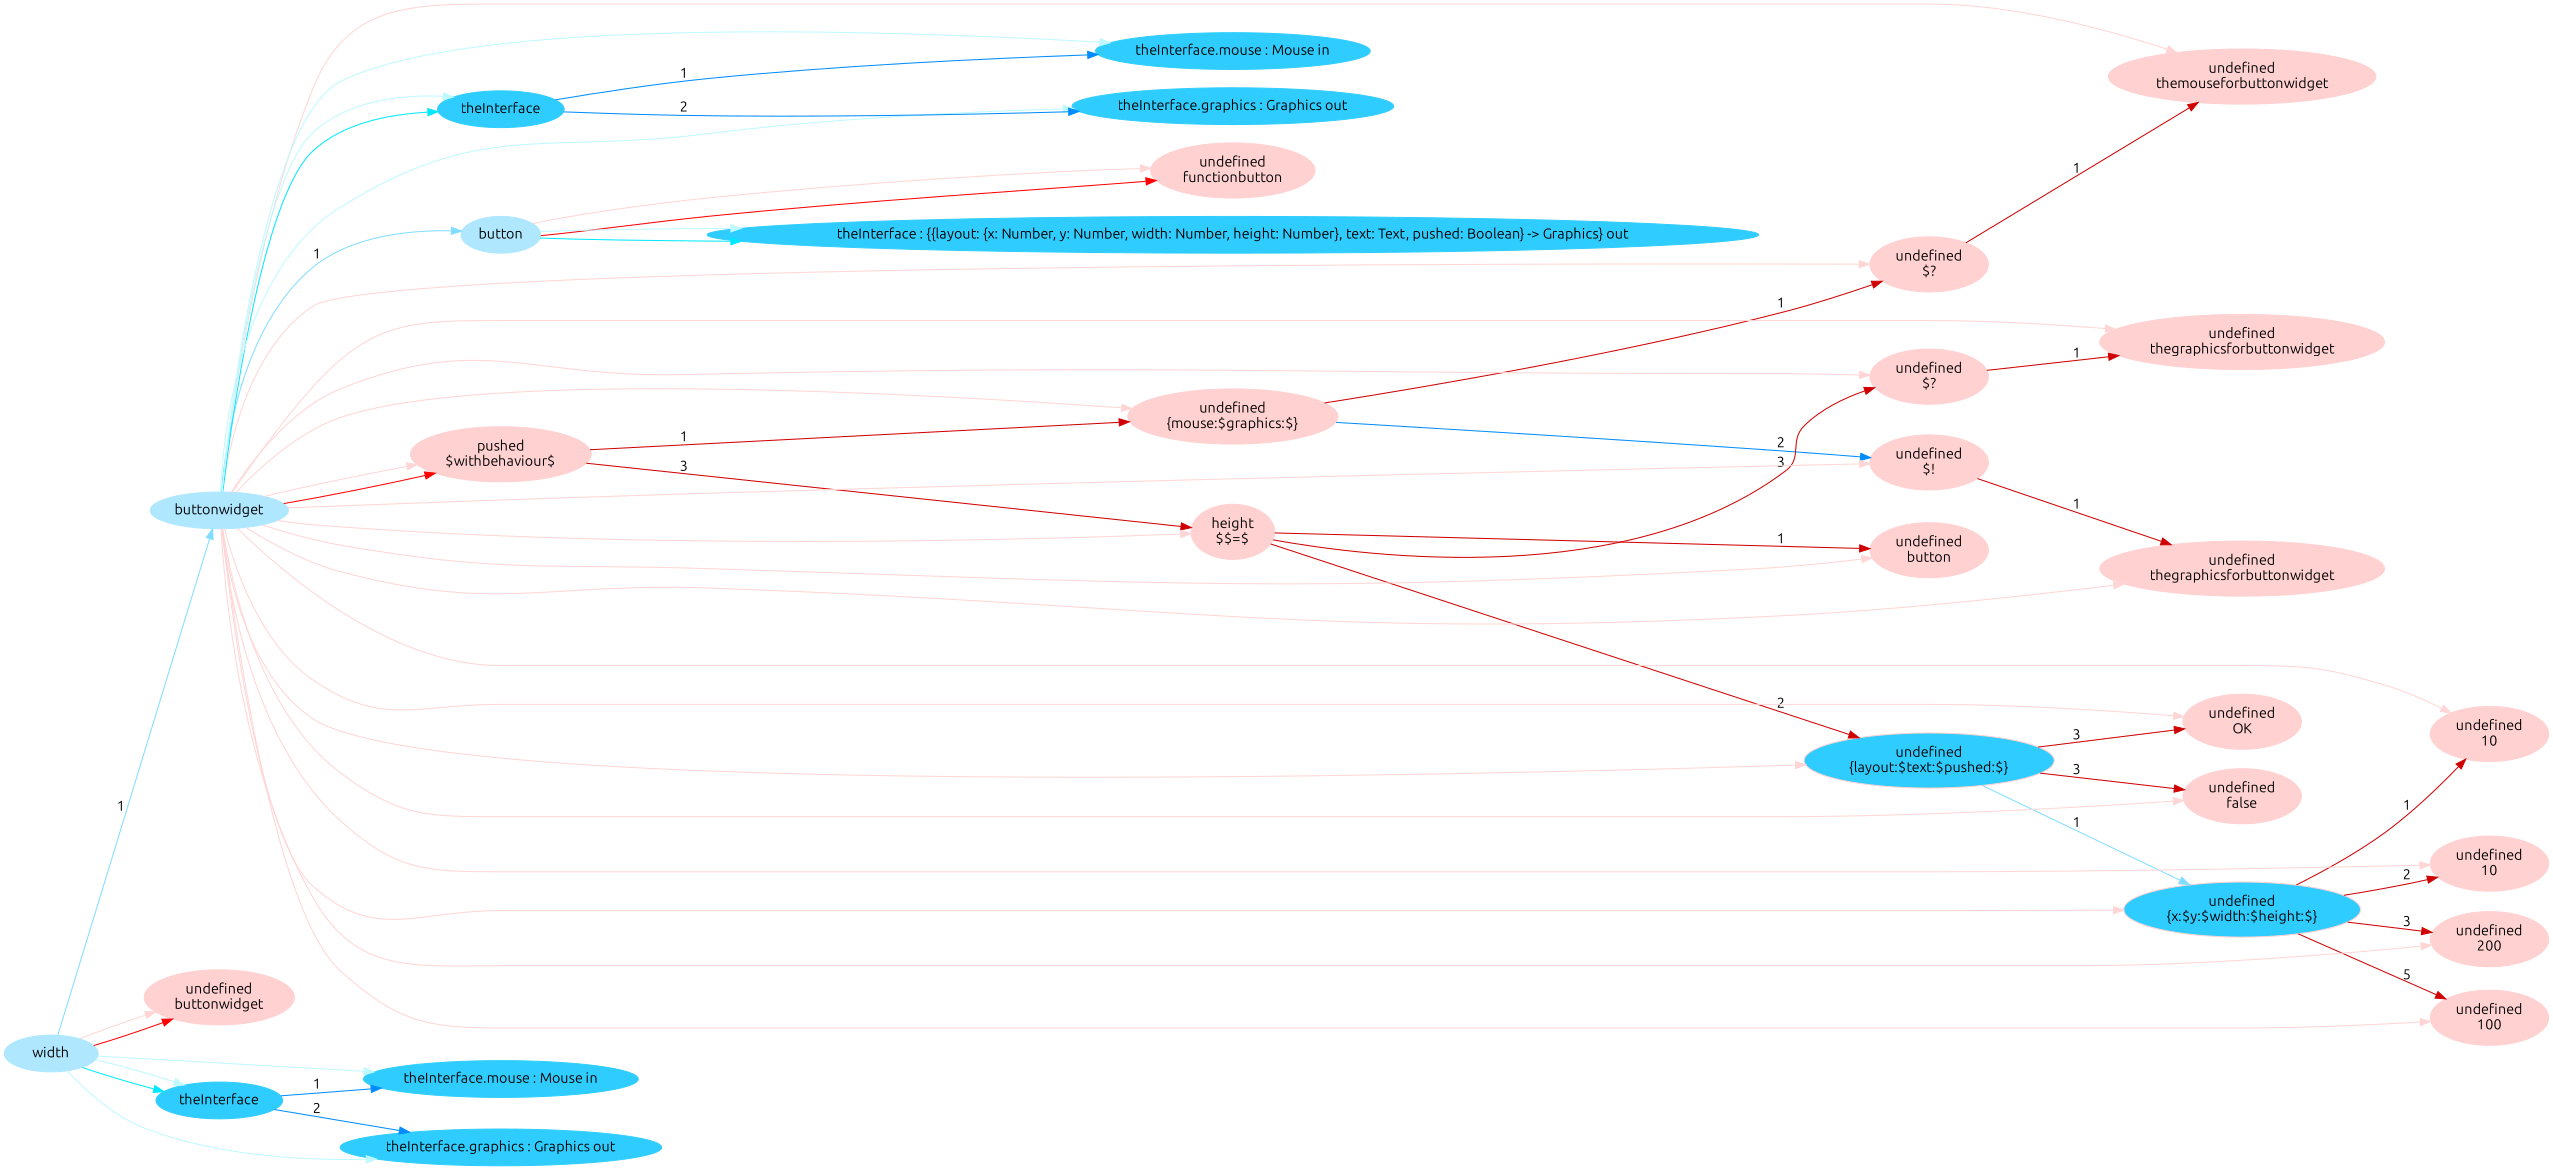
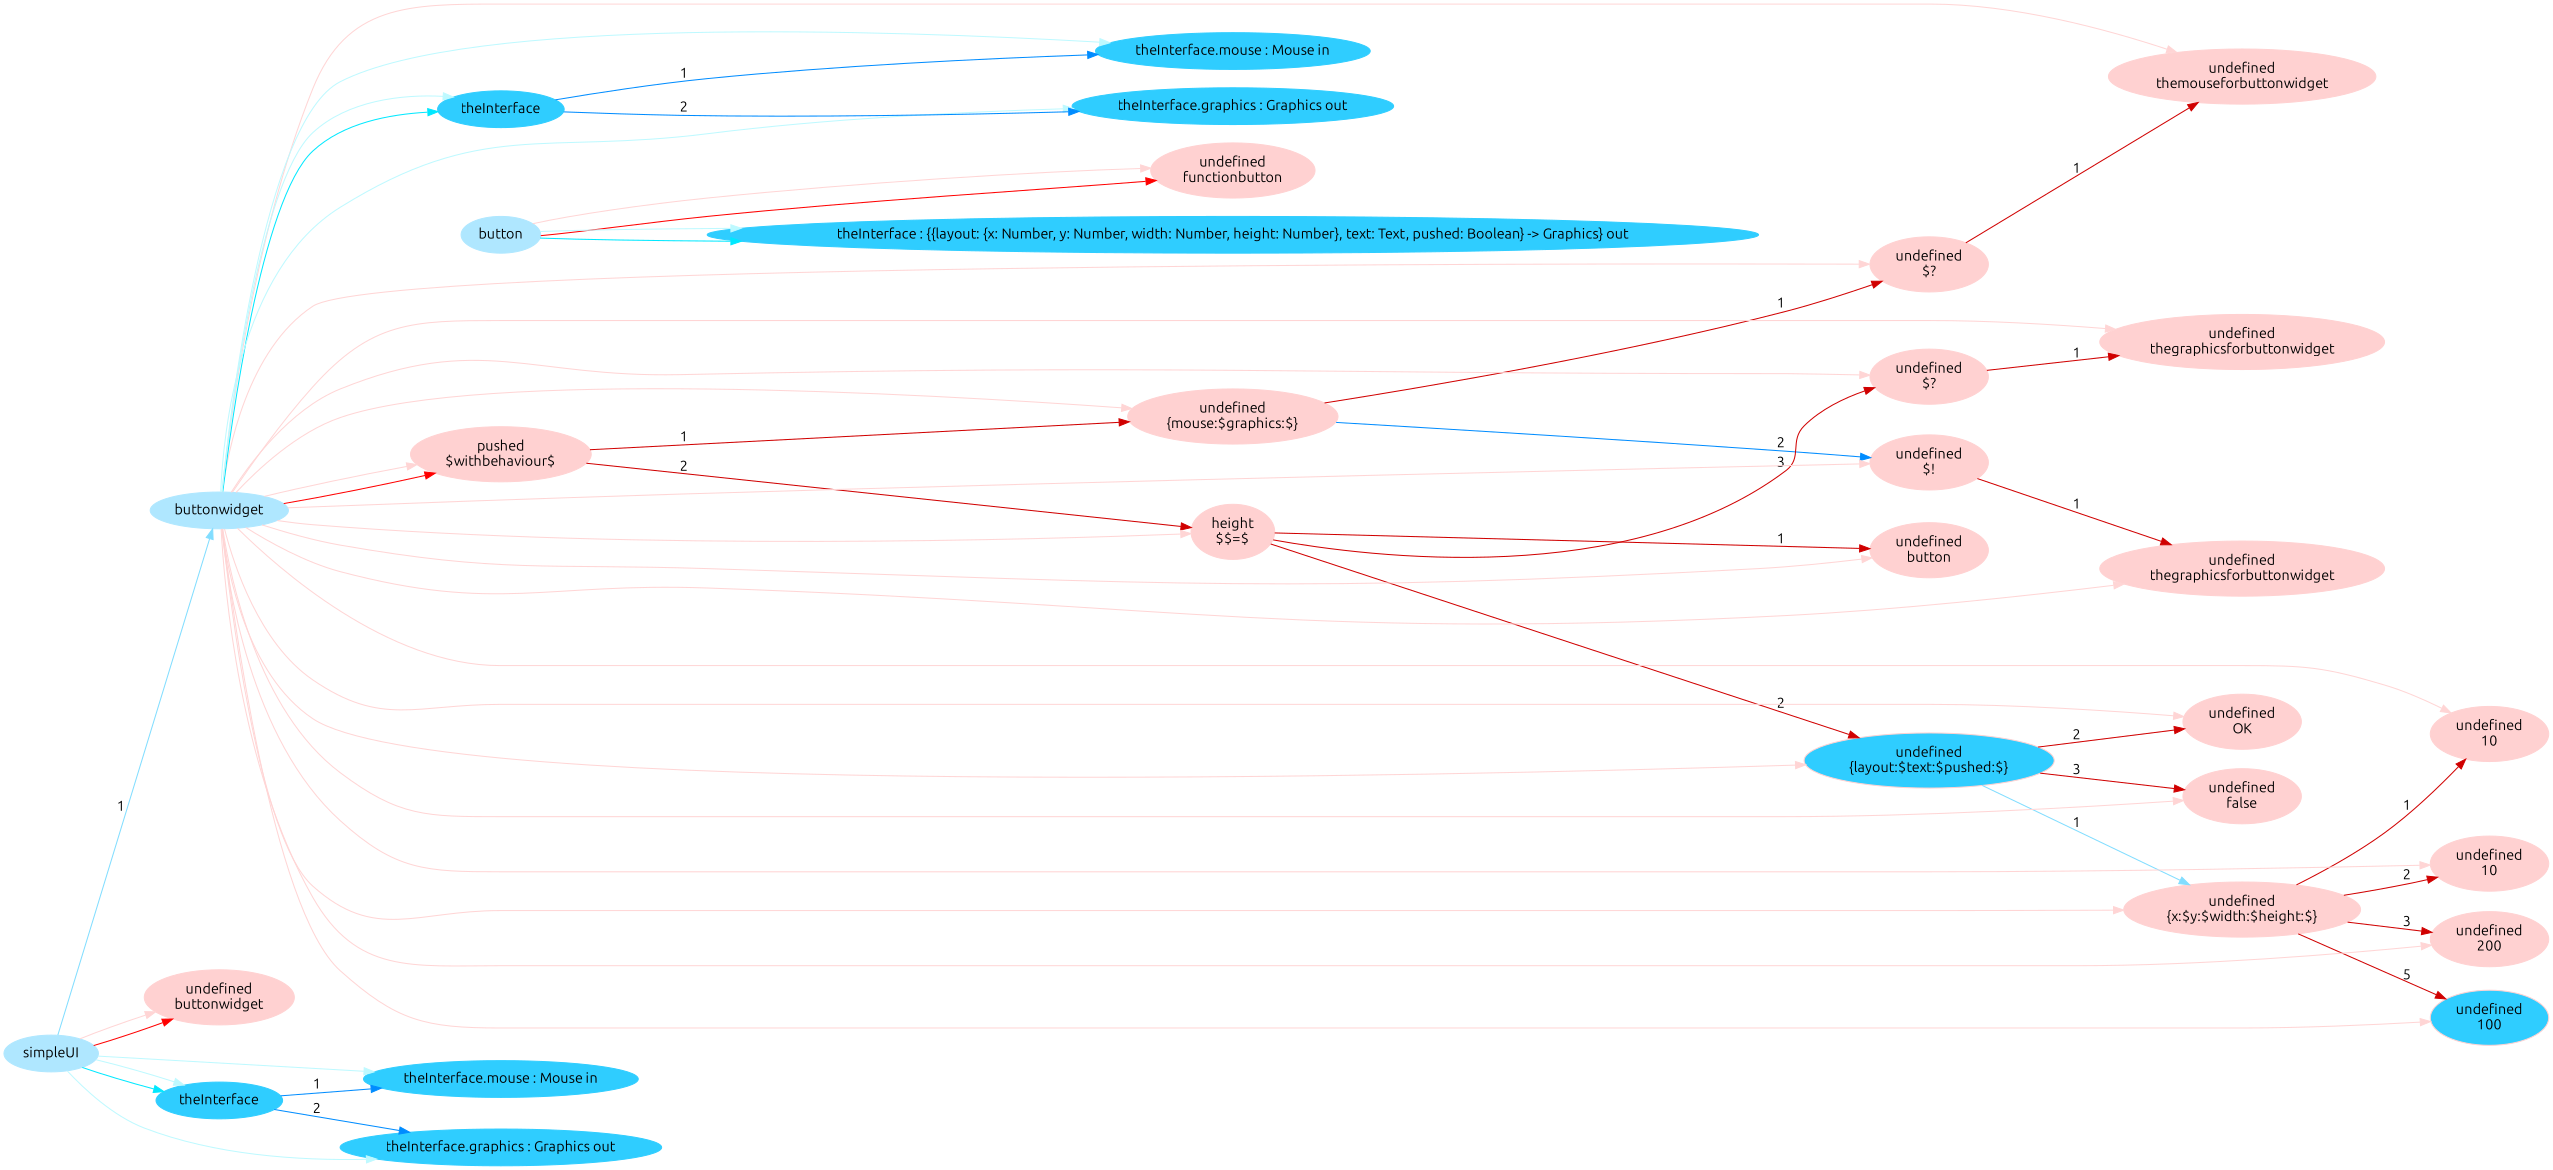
edge "buttonwidget" -> "button": removed, label "1"
edge "pushed $withbehaviour$" -> "height $$=$": label "3" -> "2"
edge "undefined {layout:$text:$pushed:$}" -> "undefined OK": label "3" -> "2"
node "undefined {x:$y:$width:$height:$}": fillcolor #2fcdff -> #ffd1d1
node "undefined 100": fillcolor #ffd1d1 -> #2fcdff
node "width": label "width" -> "simpleUI"
